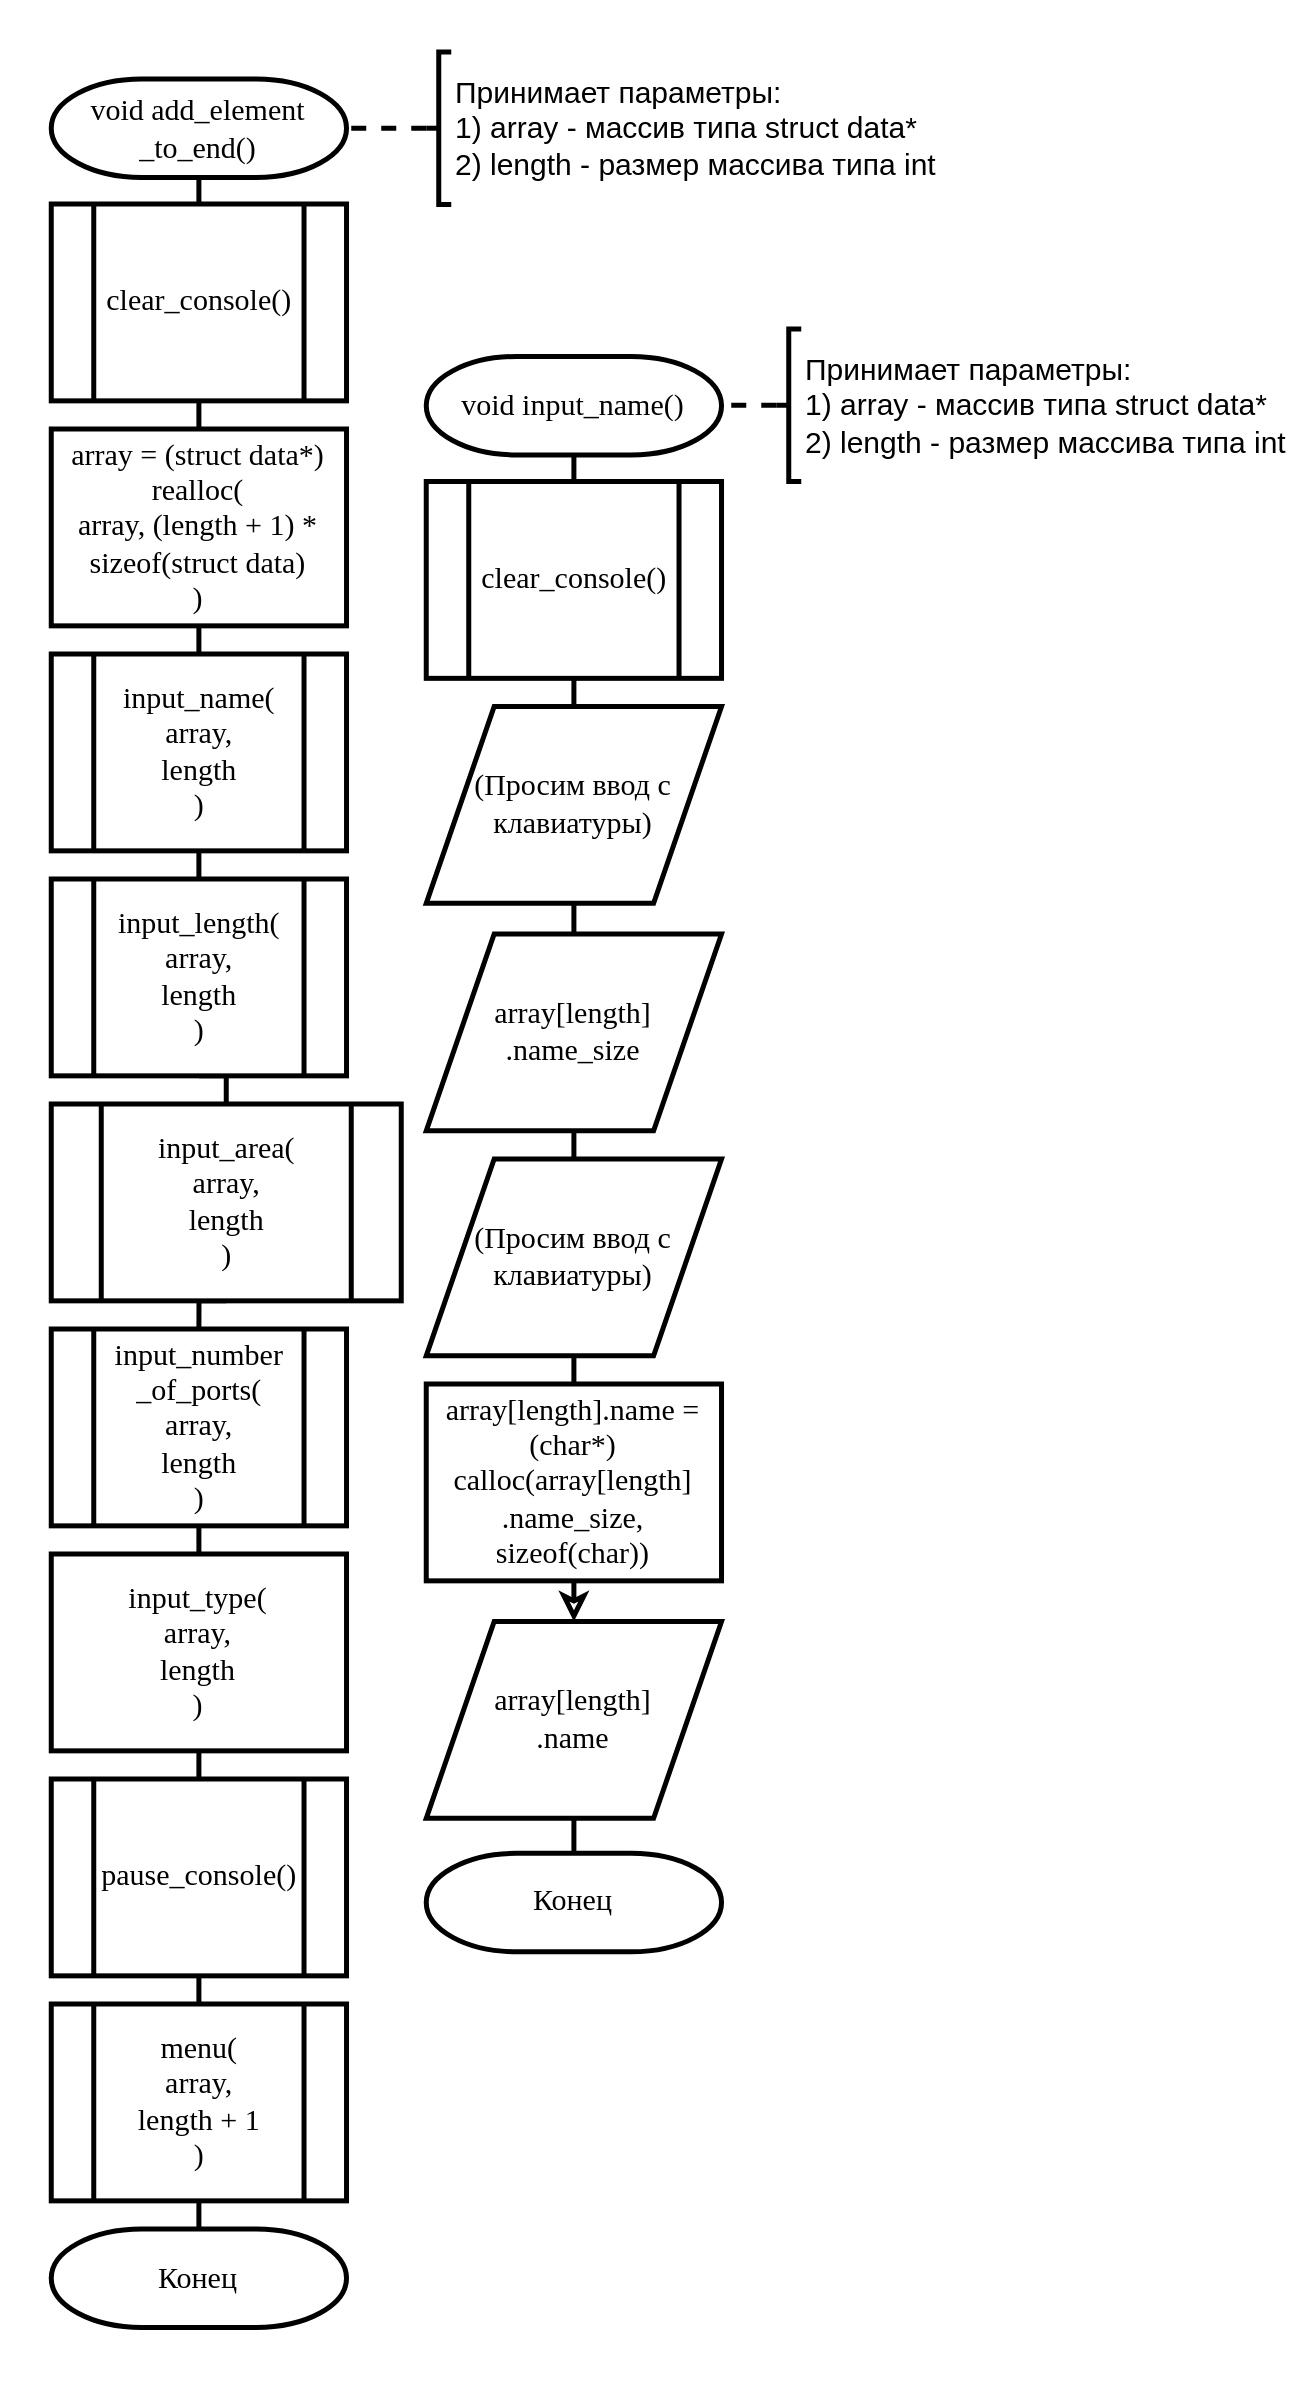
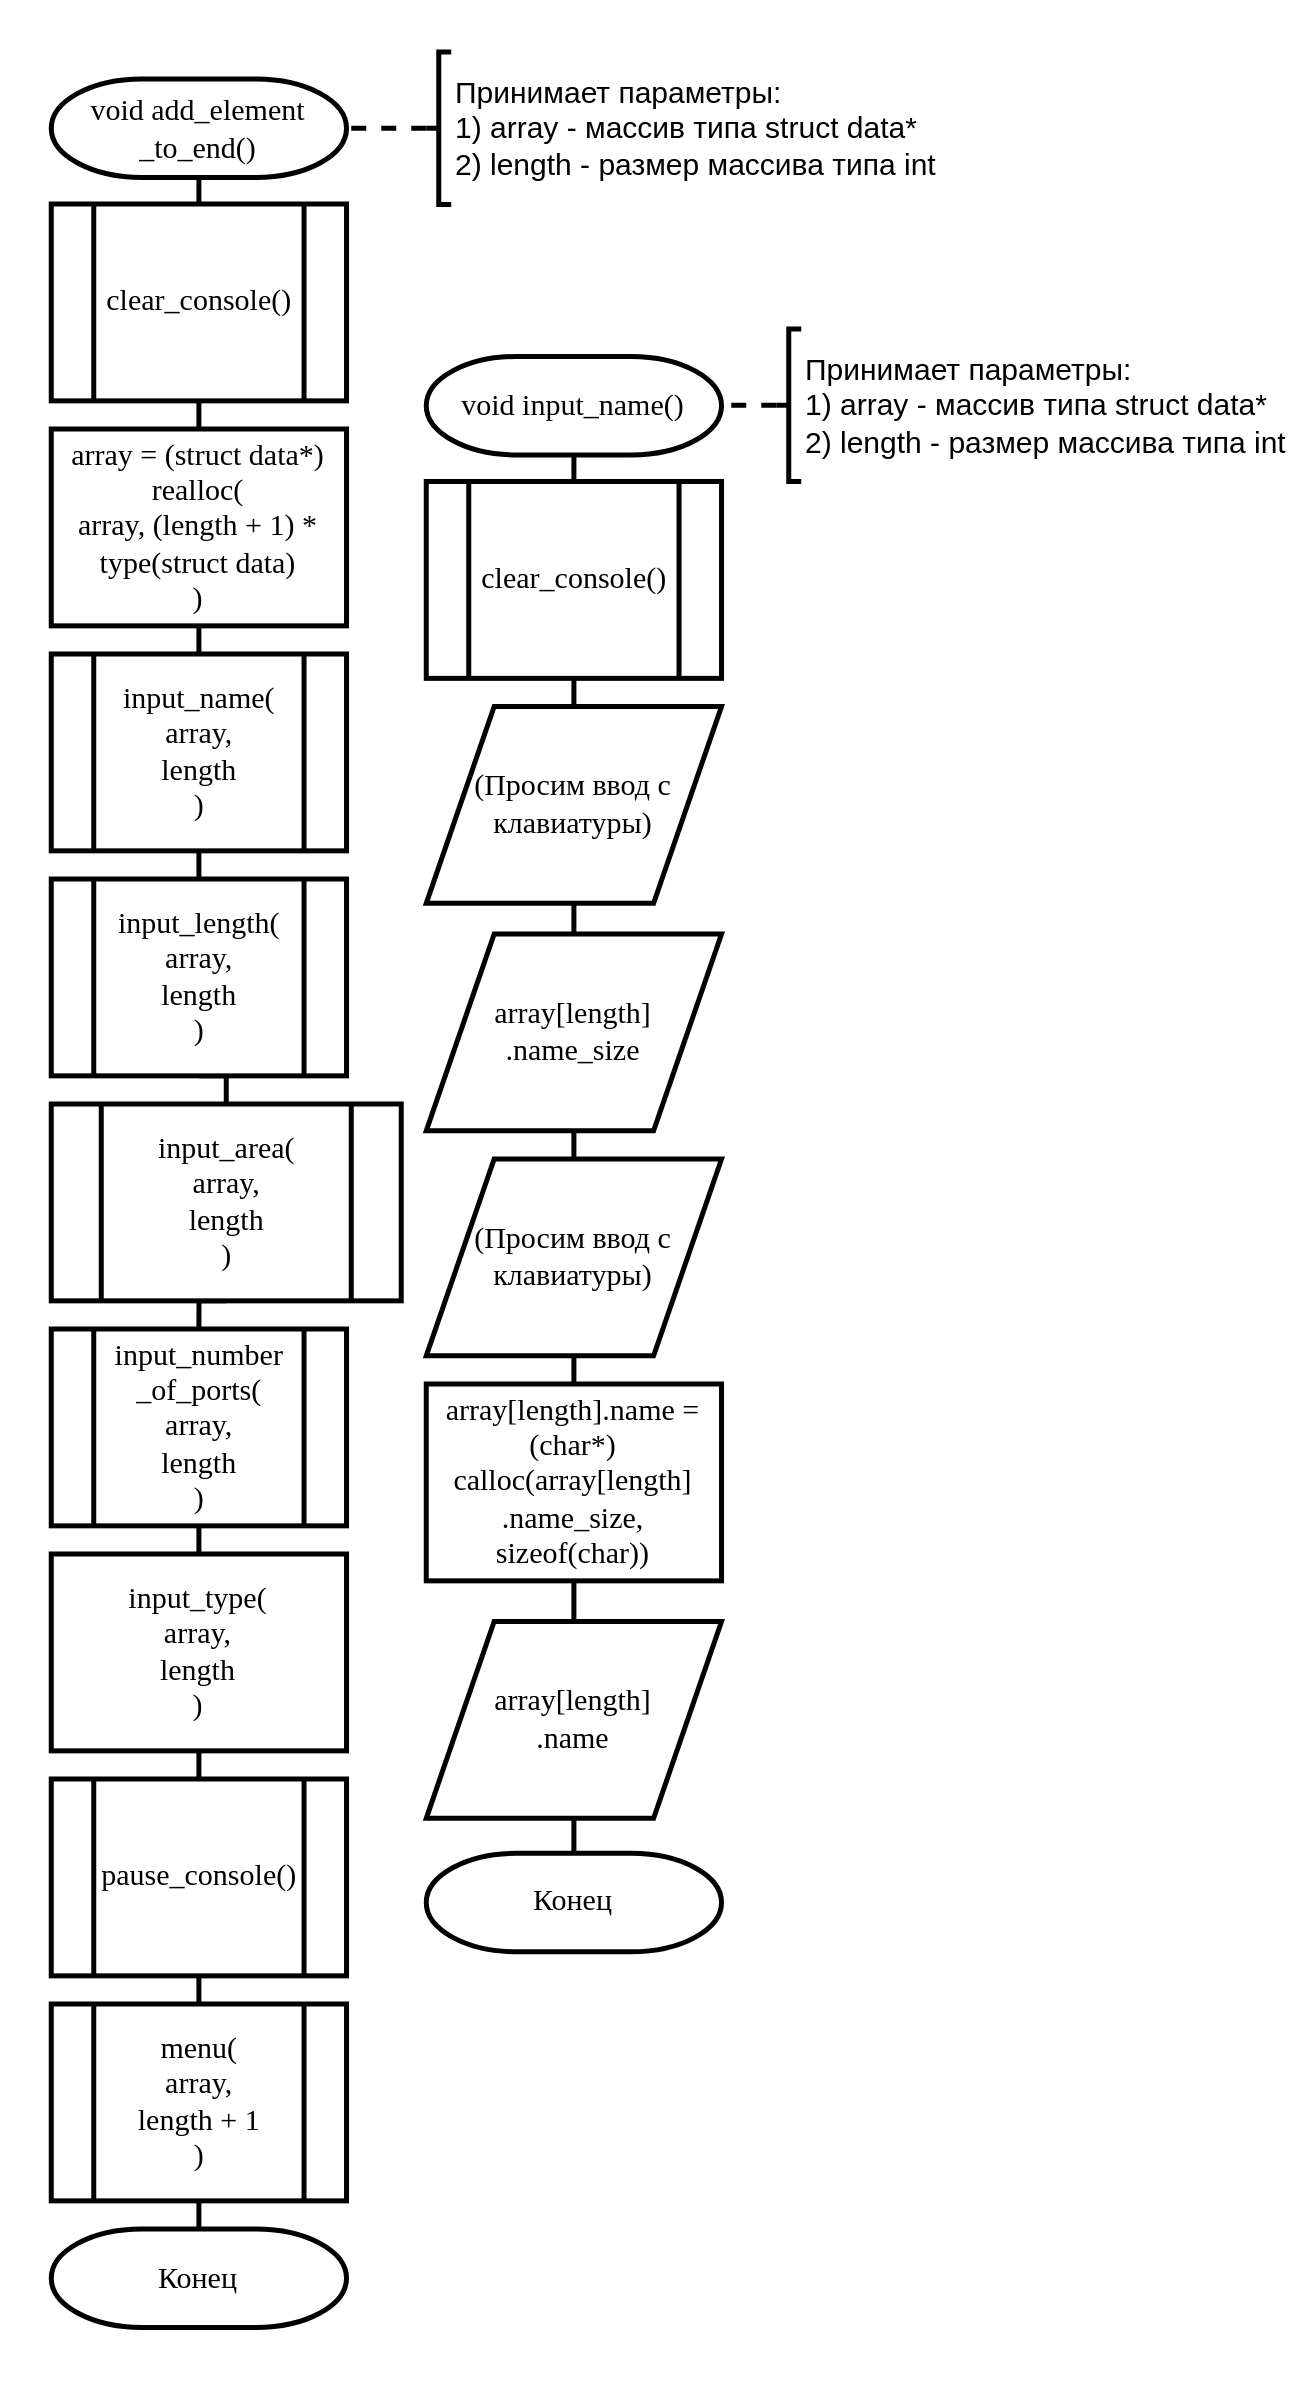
node "array = (struct data*) realloc( array, (length + 1) * sizeof(struct data) )": label "array = (struct data*) realloc( array, (length + 1) * sizeof(struct data) )" -> "array = (struct data*) realloc( array, (length + 1) * type(struct data) )"
edge "array[length].name = (char*) calloc(array[length] .name_size, sizeof(char))" -> "array[length] .name": arrowhead classic -> none
